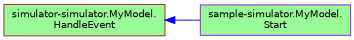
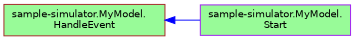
node "simulator-simulator.MyModel. HandleEvent": label "simulator-simulator.MyModel. HandleEvent" -> "sample-simulator.MyModel. HandleEvent"
